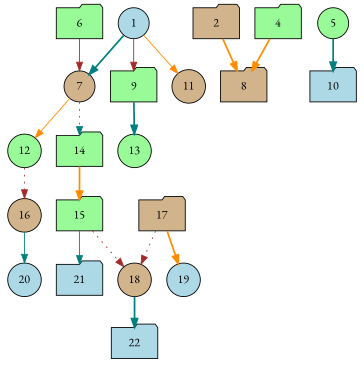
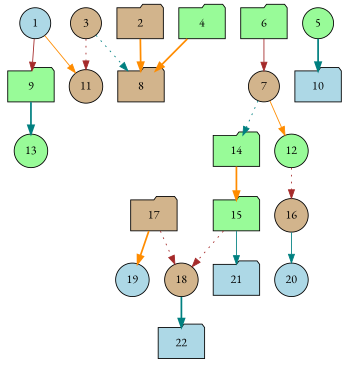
node "3": added
edge "1" -> "7": removed
